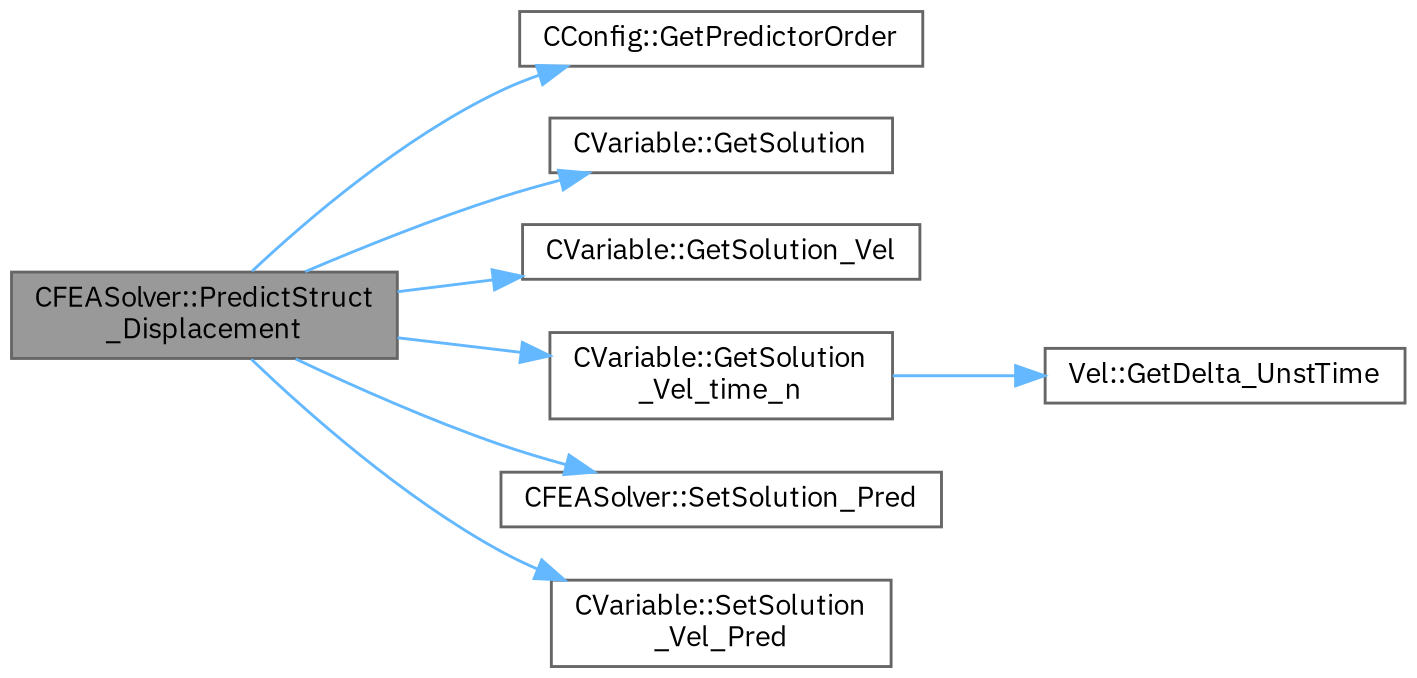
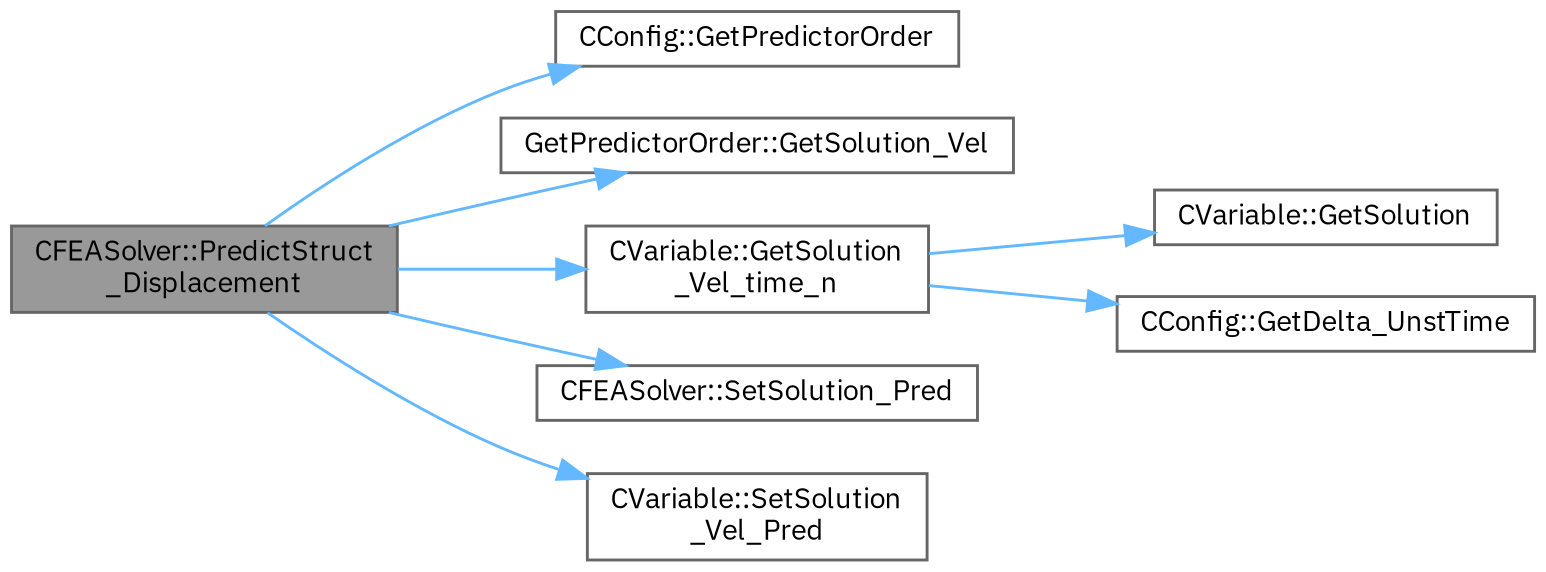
edge "CFEASolver::PredictStruct _Displacement" -> "CVariable::GetSolution": now "CVariable::GetSolution _Vel_time_n" -> "CVariable::GetSolution"
node "CVariable::GetSolution_Vel": label "CVariable::GetSolution_Vel" -> "GetPredictorOrder::GetSolution_Vel"
node "Vel::GetDelta_UnstTime": label "Vel::GetDelta_UnstTime" -> "CConfig::GetDelta_UnstTime"
